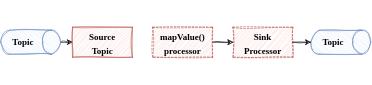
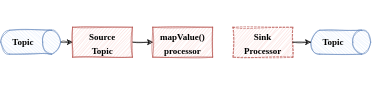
edge "Source Topic" -> "mapValue() processor": added
node "mapValue() processor": style dashed -> solid
edge "mapValue() processor" -> "Sink Processor": removed
